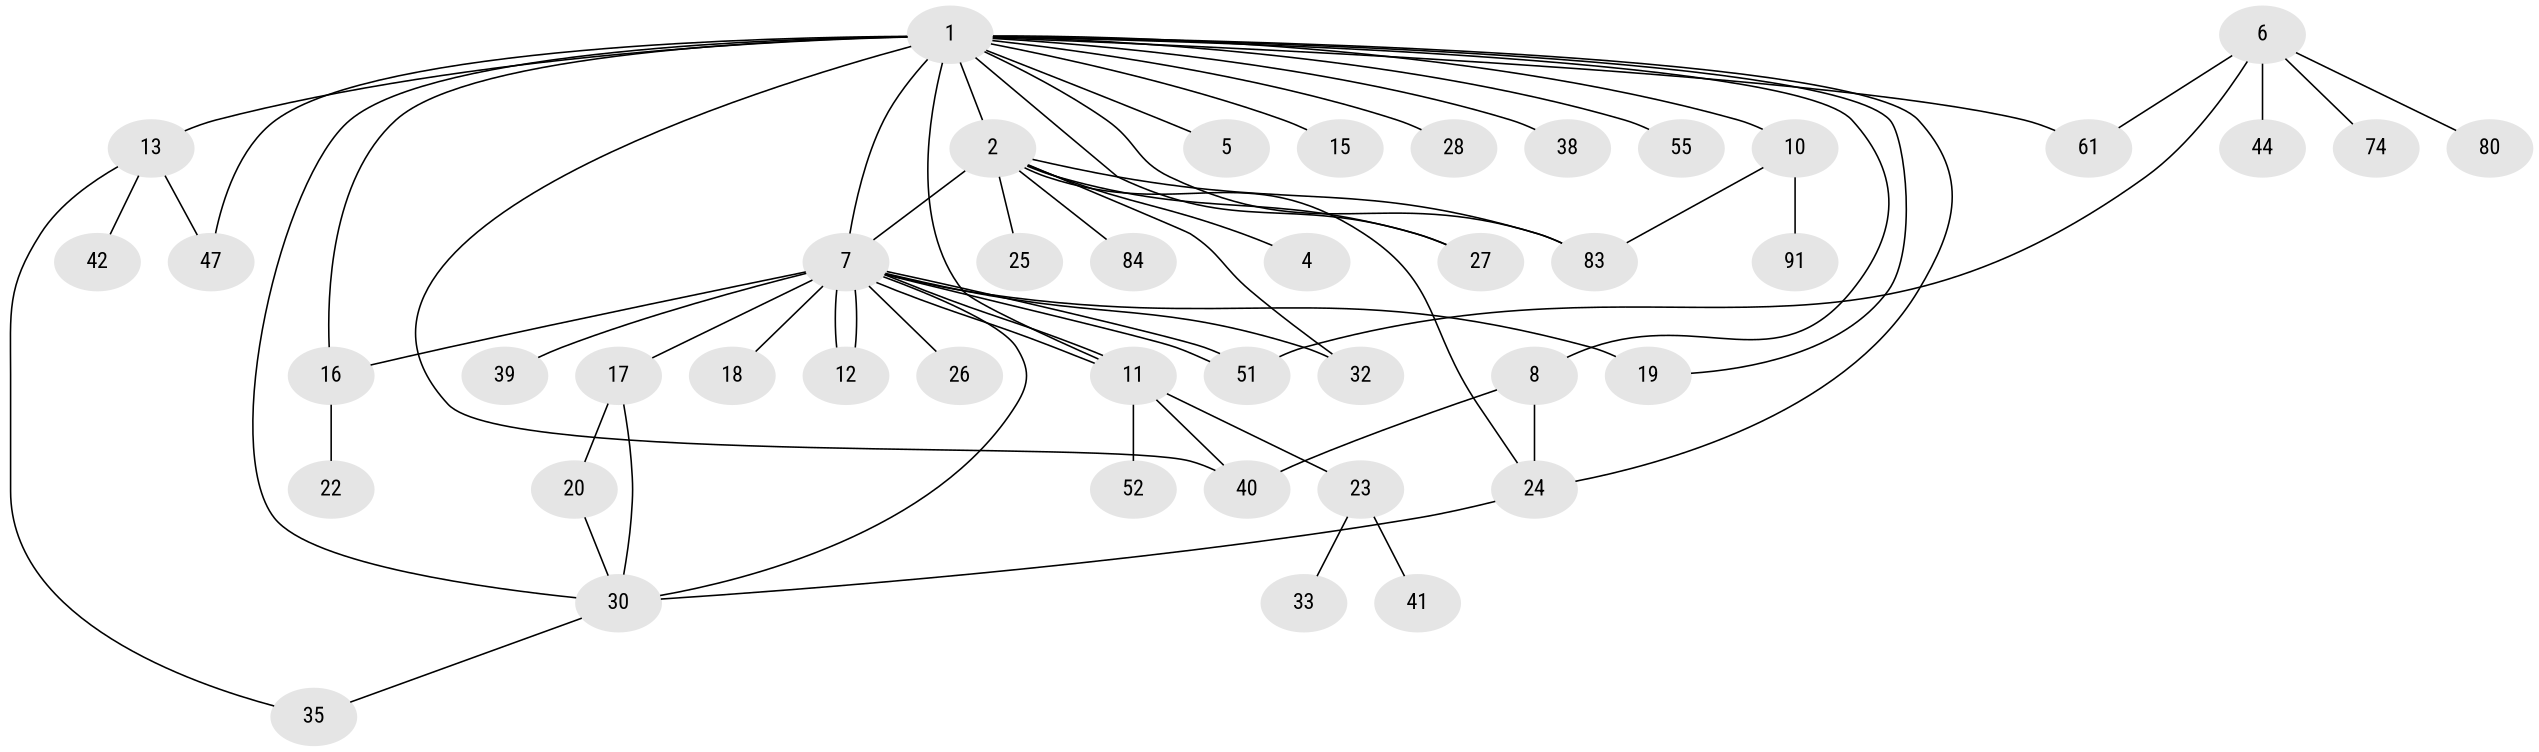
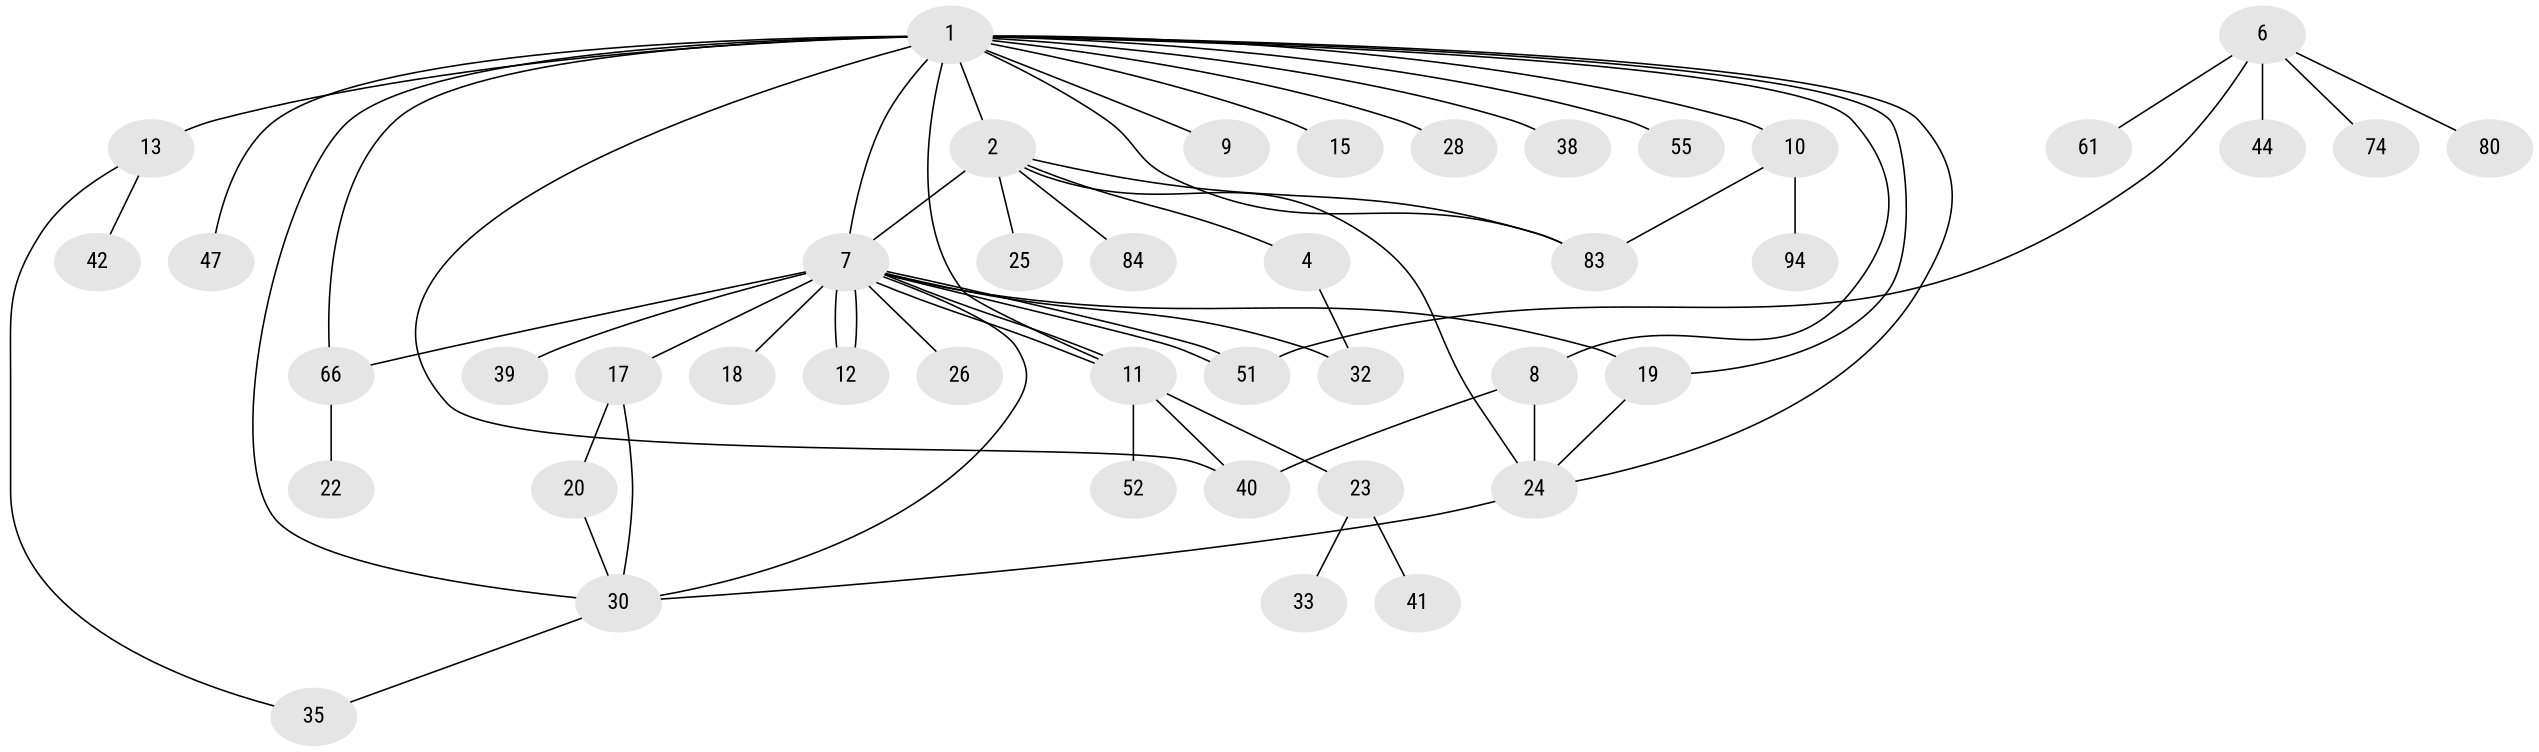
edge "1" -- "61": removed
node "5": label "5" -> "9"
edge "13" -- "47": removed
edge "2" -- "32": now "4" -- "32"
node "27": removed
node "91": label "91" -> "94"
node "16": label "16" -> "66"
edge "19" -- "24": added
